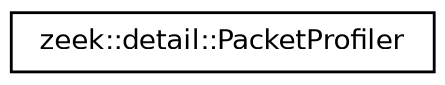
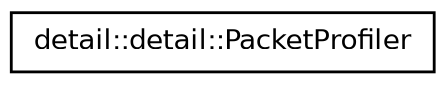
node "zeek::detail::PacketProfiler": label "zeek::detail::PacketProfiler" -> "detail::detail::PacketProfiler"
